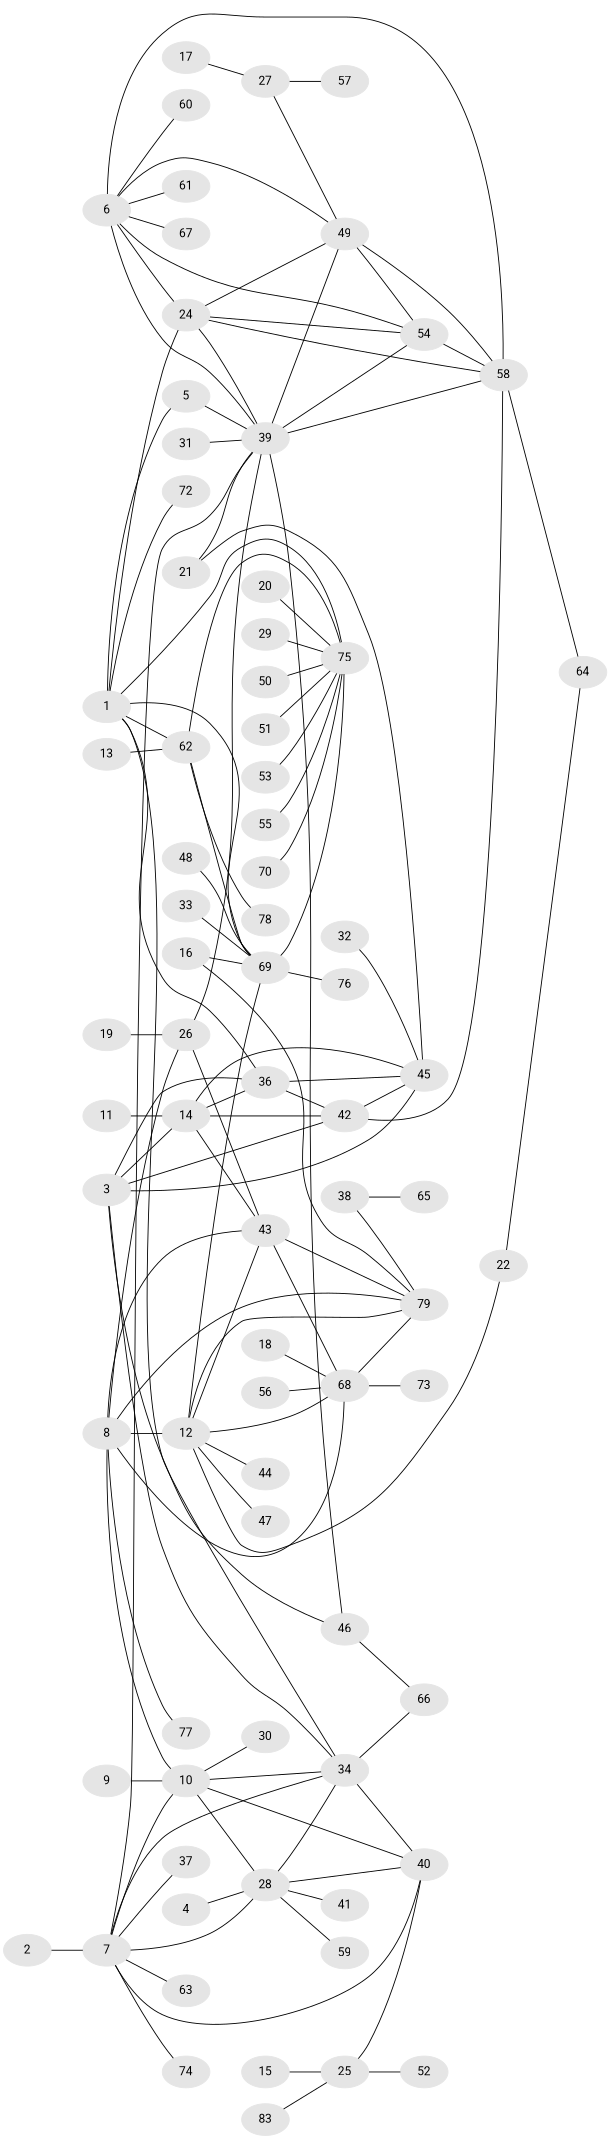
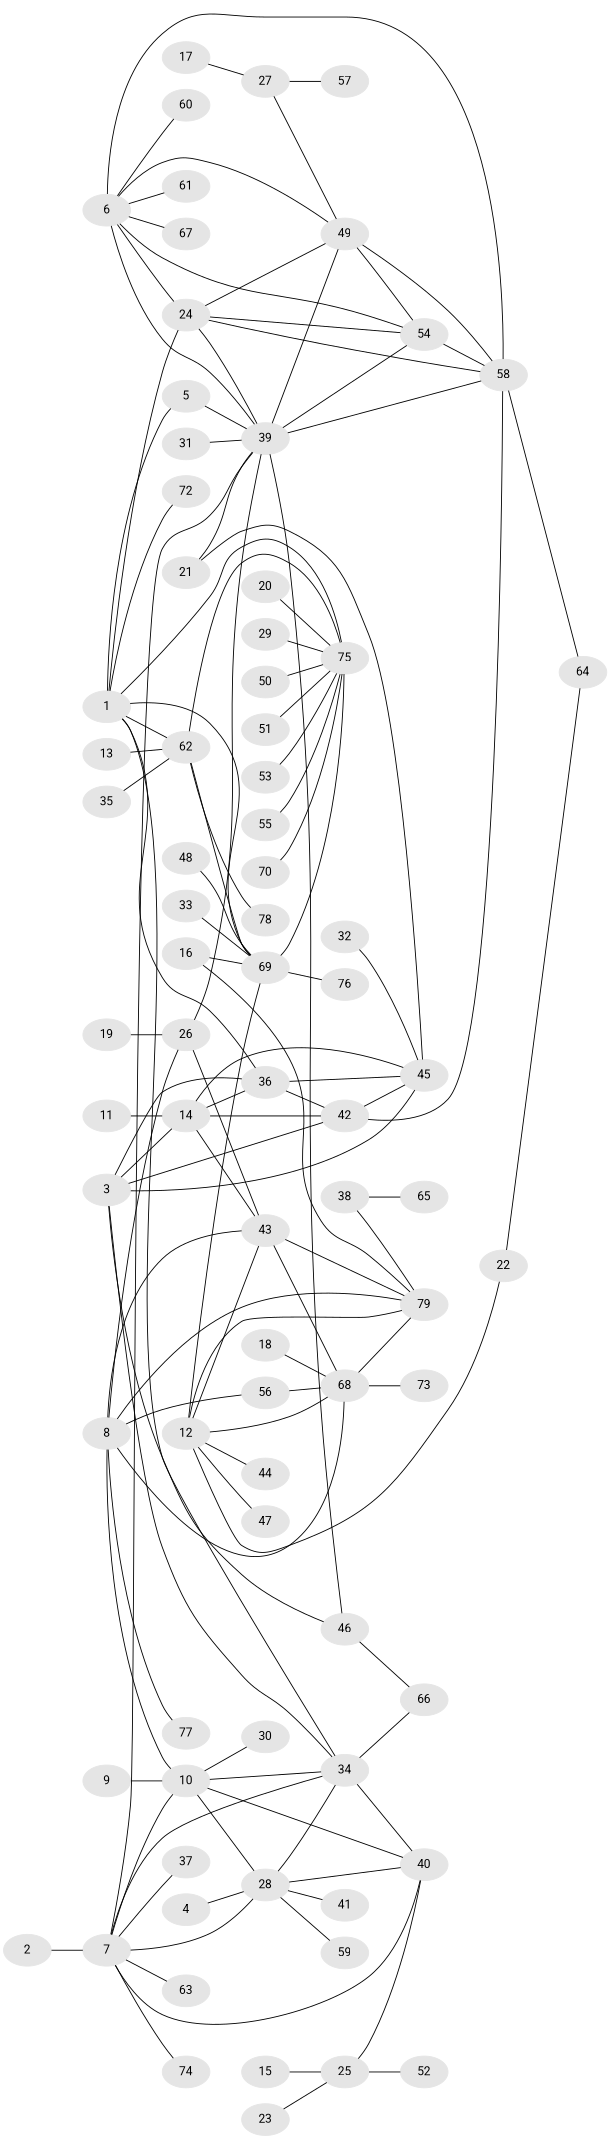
node "35": added
edge "8" -- "12": now "8" -- "56"
node "83": label "83" -> "23"
